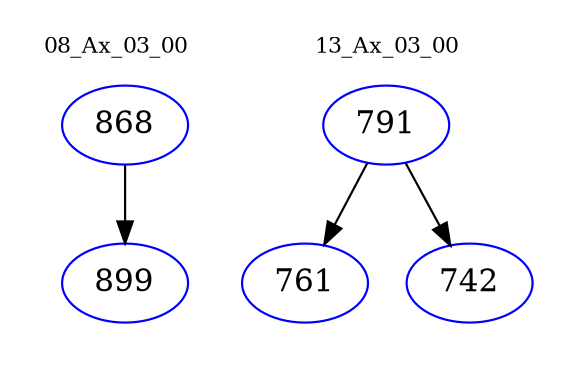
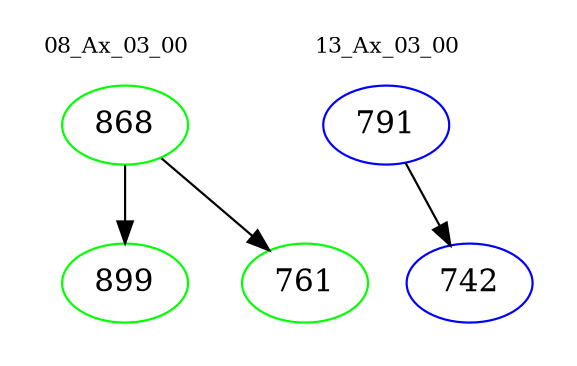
node "868": color blue -> green
edge "791" -> "761": now "868" -> "761"
node "899": color blue -> green
node "761": color blue -> green
